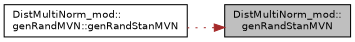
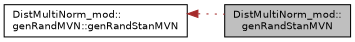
edge "DistMultiNorm_mod:: genRandMVN::genRandStanMVN" -> "DistMultiNorm_mod:: genRandStanMVN": reversed
